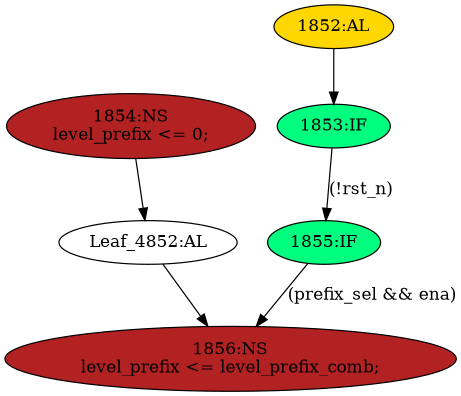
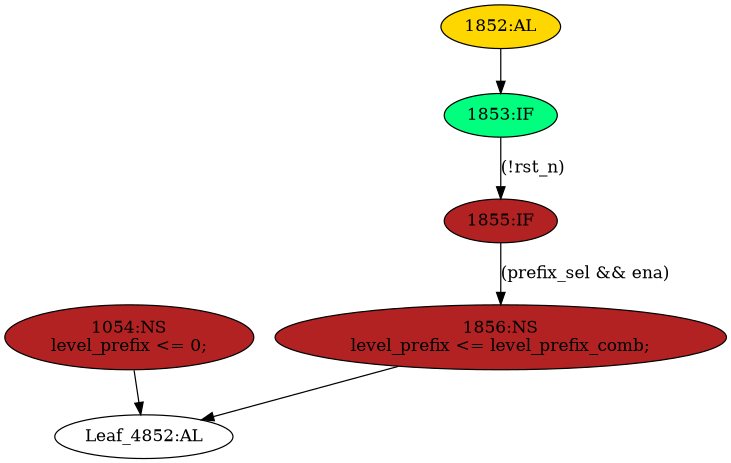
node "1854:NS level_prefix <= 0;": label "1854:NS level_prefix <= 0;" -> "1054:NS level_prefix <= 0;"
node "1855:IF": fillcolor springgreen -> firebrick
edge "Leaf_4852:AL" -> "1856:NS level_prefix <= level_prefix_comb;": reversed
